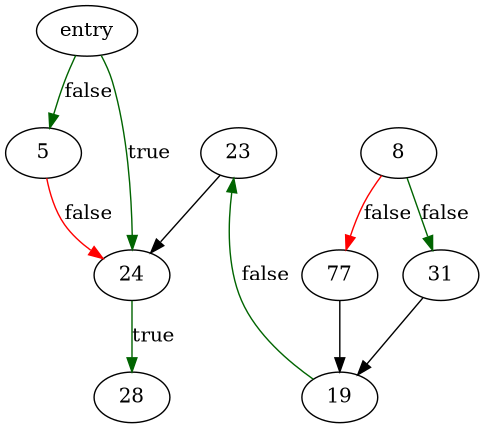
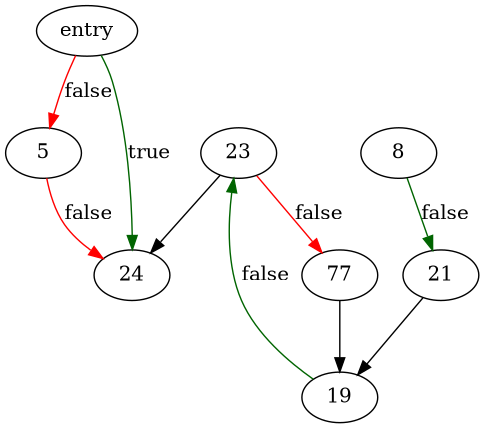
edge "entry" -> "5": color darkgreen -> red
edge "8" -> "77": now "23" -> "77"
node "31": label "31" -> "21"
node "28": removed
